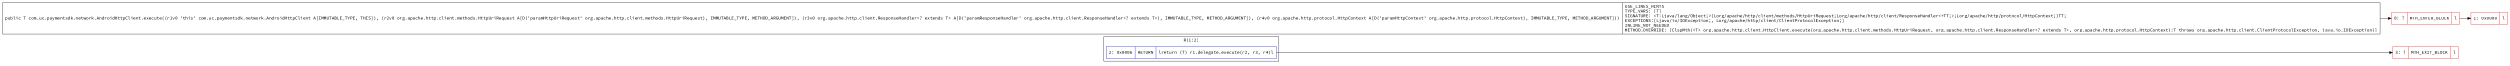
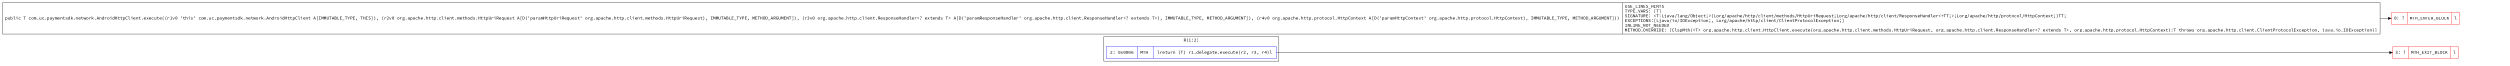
node "1: 0x0000": removed
node "2: 0x0006": text "RETURN" -> "MTH"
